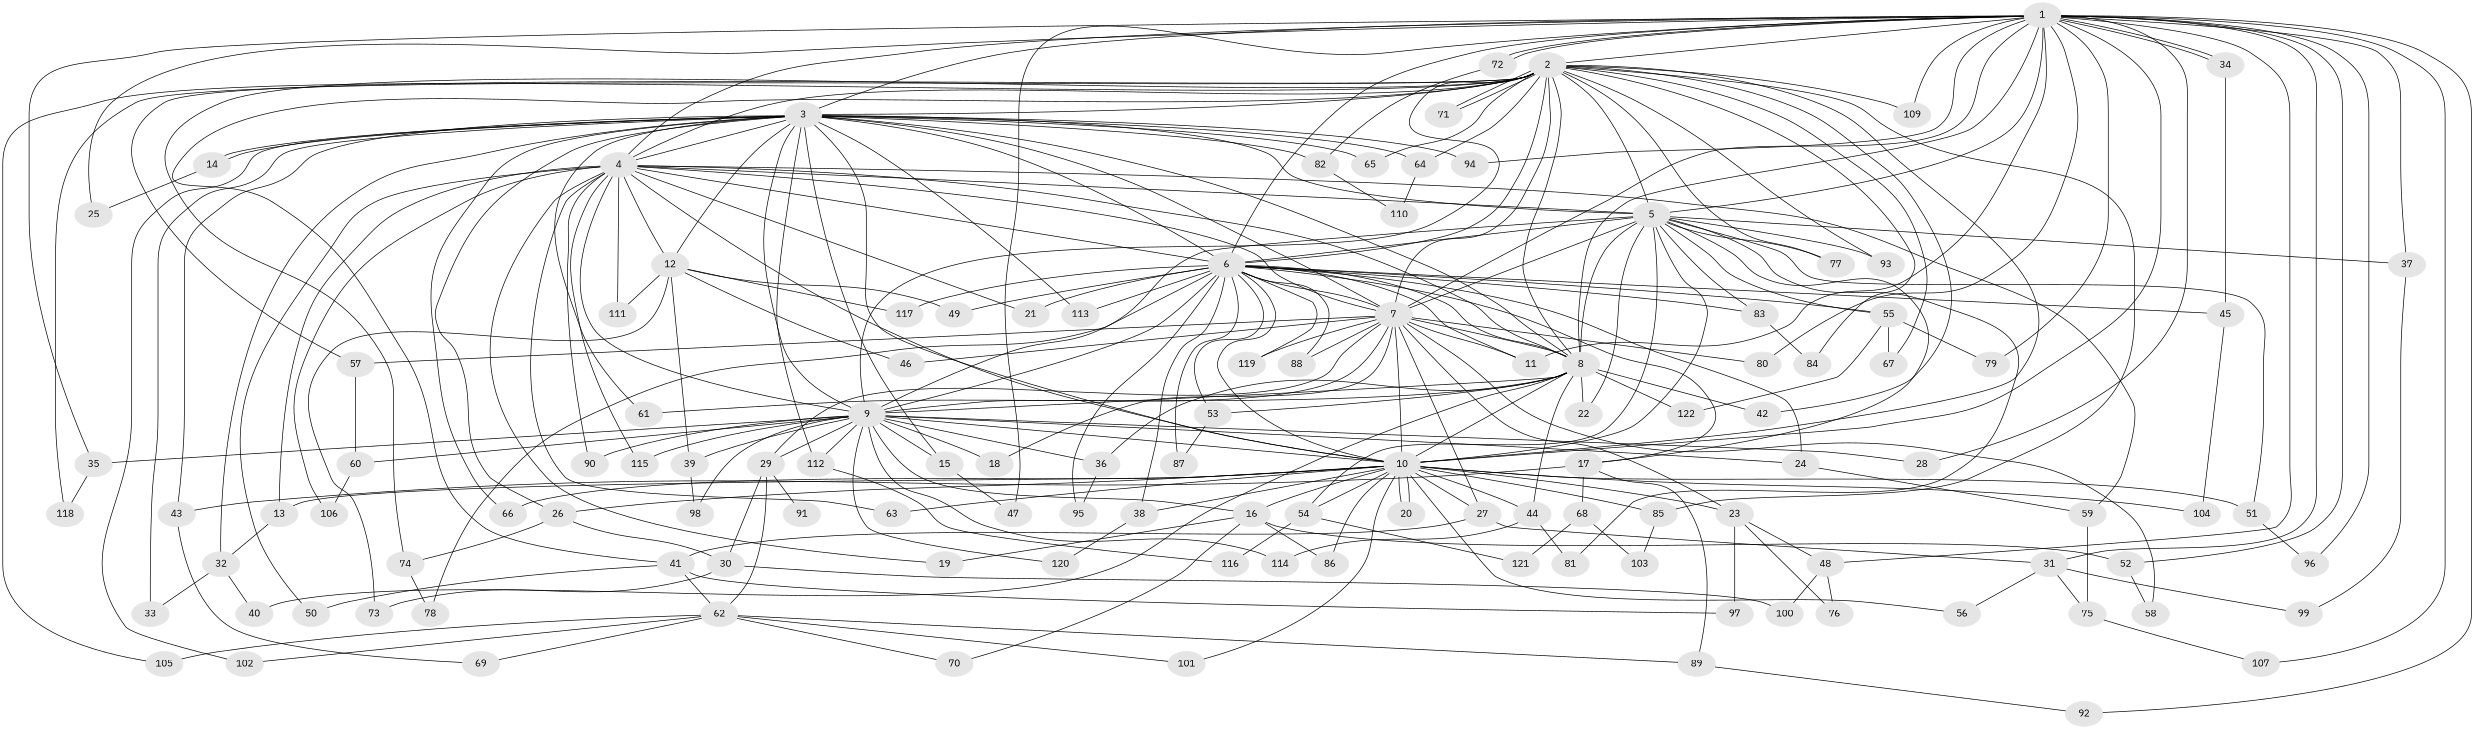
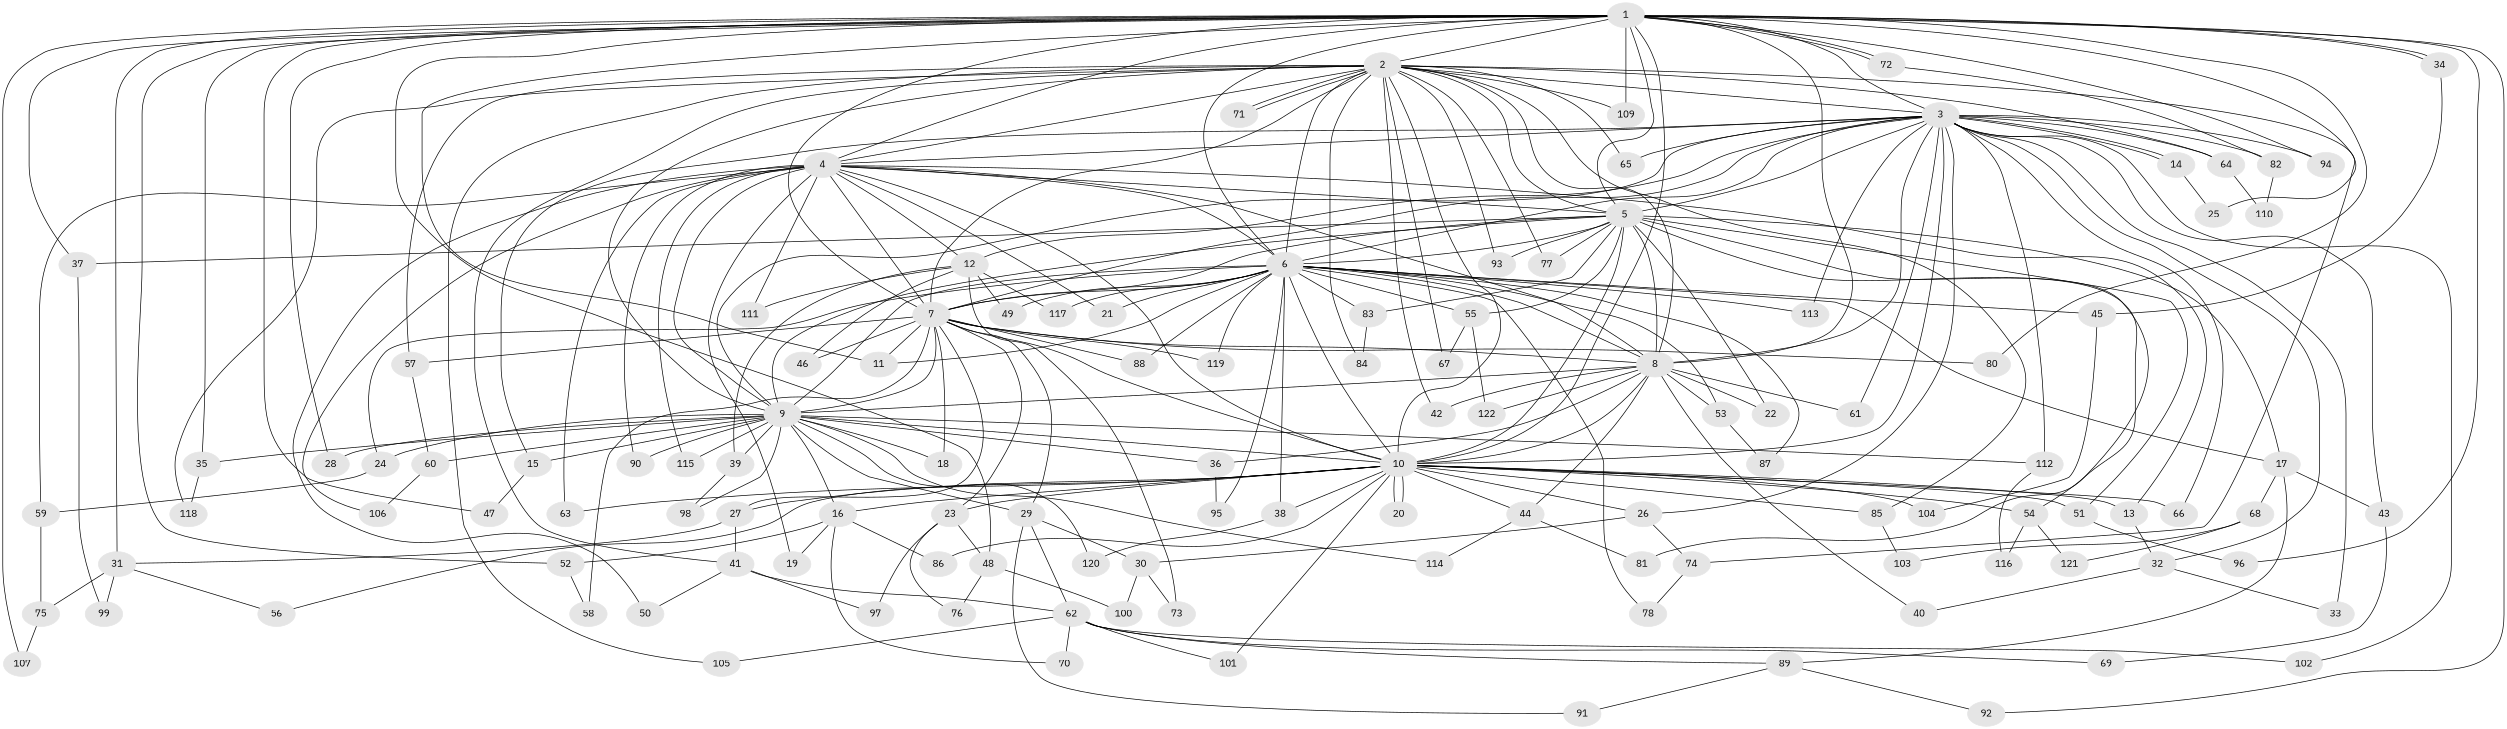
node "79": removed
edge "89" -- "91": added
